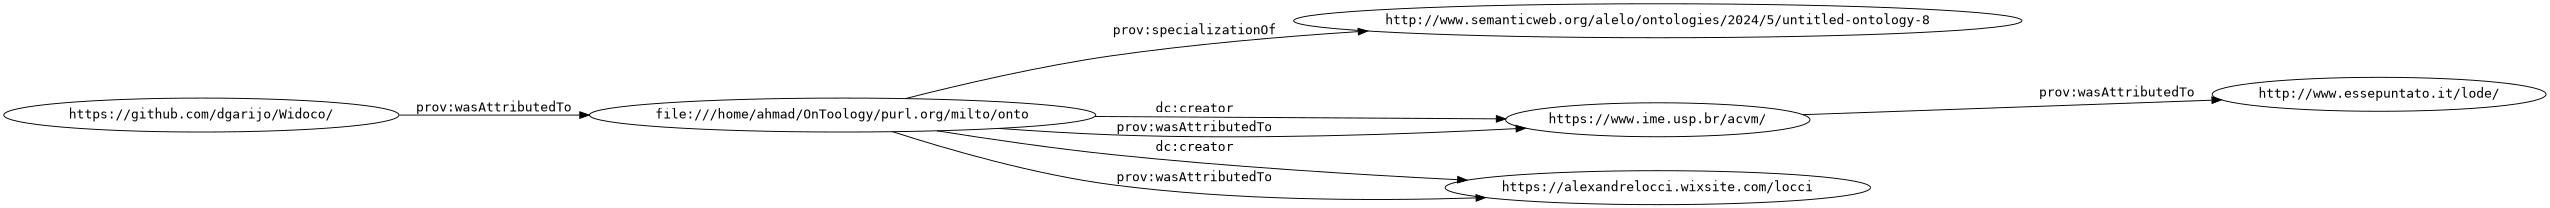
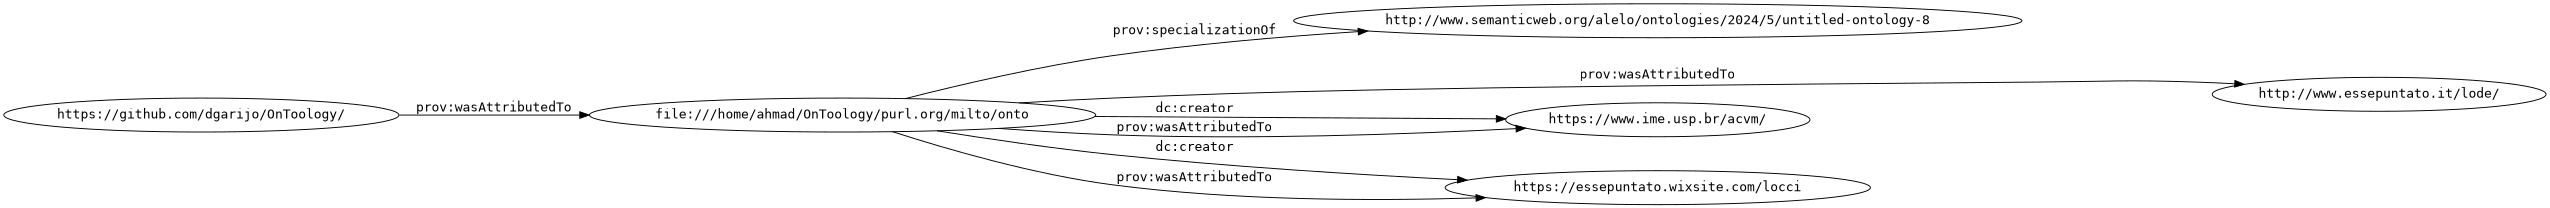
edge "https://www.ime.usp.br/acvm/" -> "http://www.essepuntato.it/lode/": now "file:///home/ahmad/OnToology/purl.org/milto/onto" -> "http://www.essepuntato.it/lode/"
node "https://github.com/dgarijo/Widoco/": label "https://github.com/dgarijo/Widoco/" -> "https://github.com/dgarijo/OnToology/"
node "https://alexandrelocci.wixsite.com/locci": label "https://alexandrelocci.wixsite.com/locci" -> "https://essepuntato.wixsite.com/locci"
